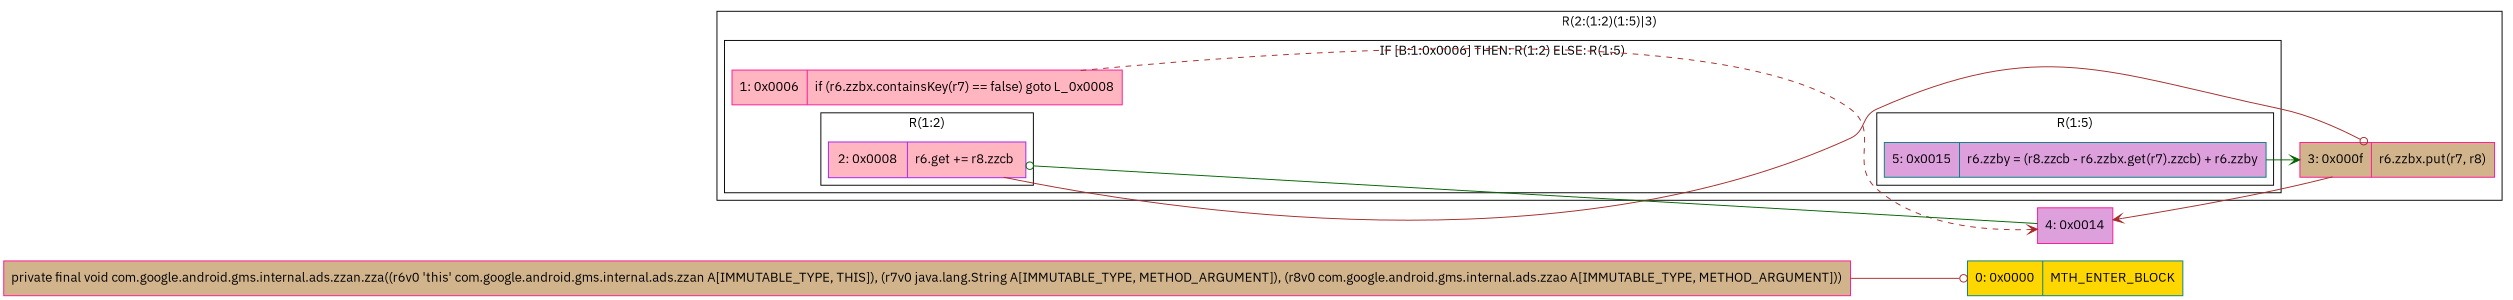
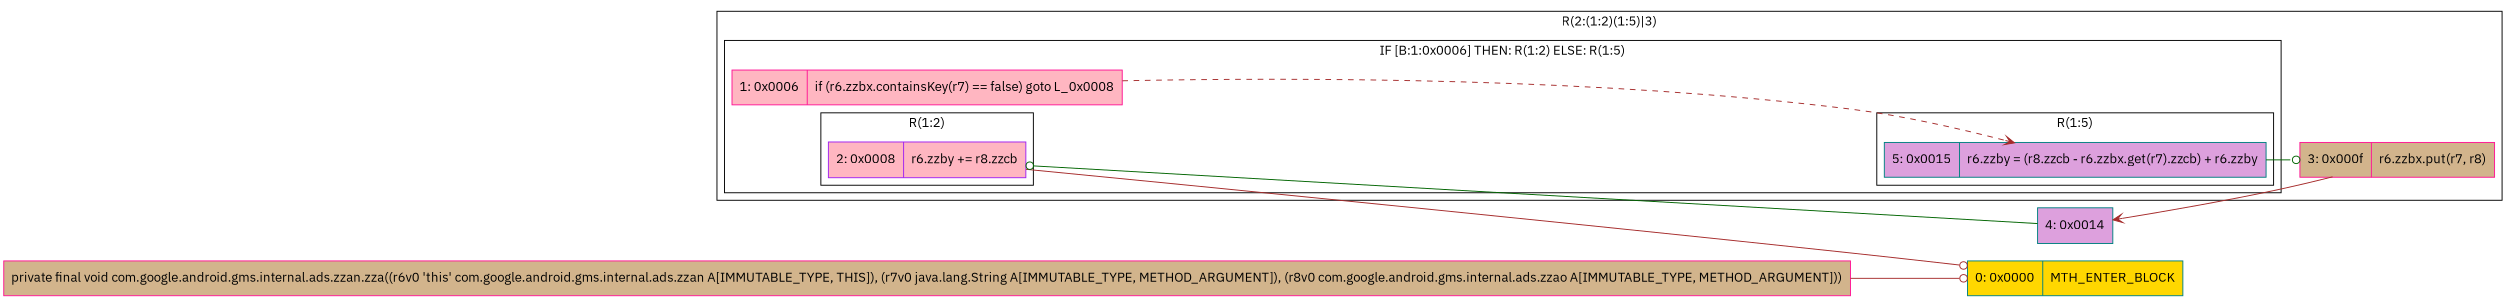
edge "1: 0x0006" -> "4: 0x0014": now "1: 0x0006" -> "5: 0x0015"
node "2: 0x0008": text "r6.get += r8.zzcb" -> "r6.zzby += r8.zzcb"
edge "5: 0x0015" -> "3: 0x000f": arrowhead vee -> odot
edge "2: 0x0008" -> "3: 0x000f": now "2: 0x0008" -> "0: 0x0000"
node "4: 0x0014": color deeppink -> teal
